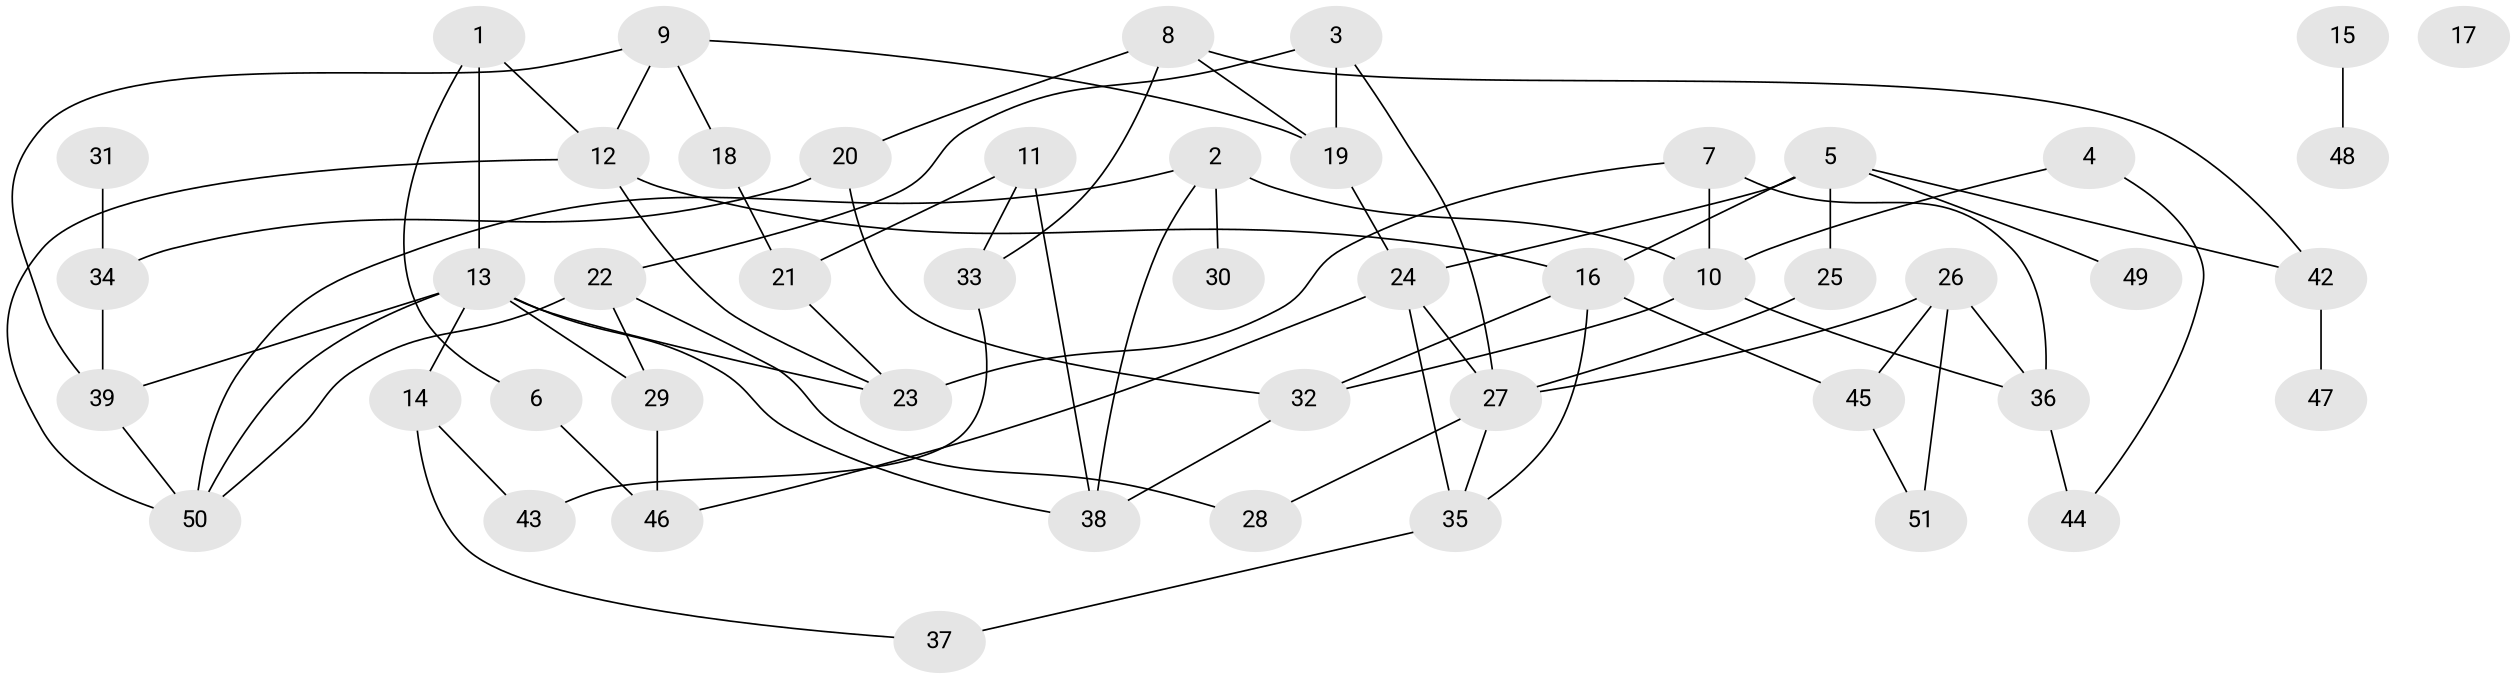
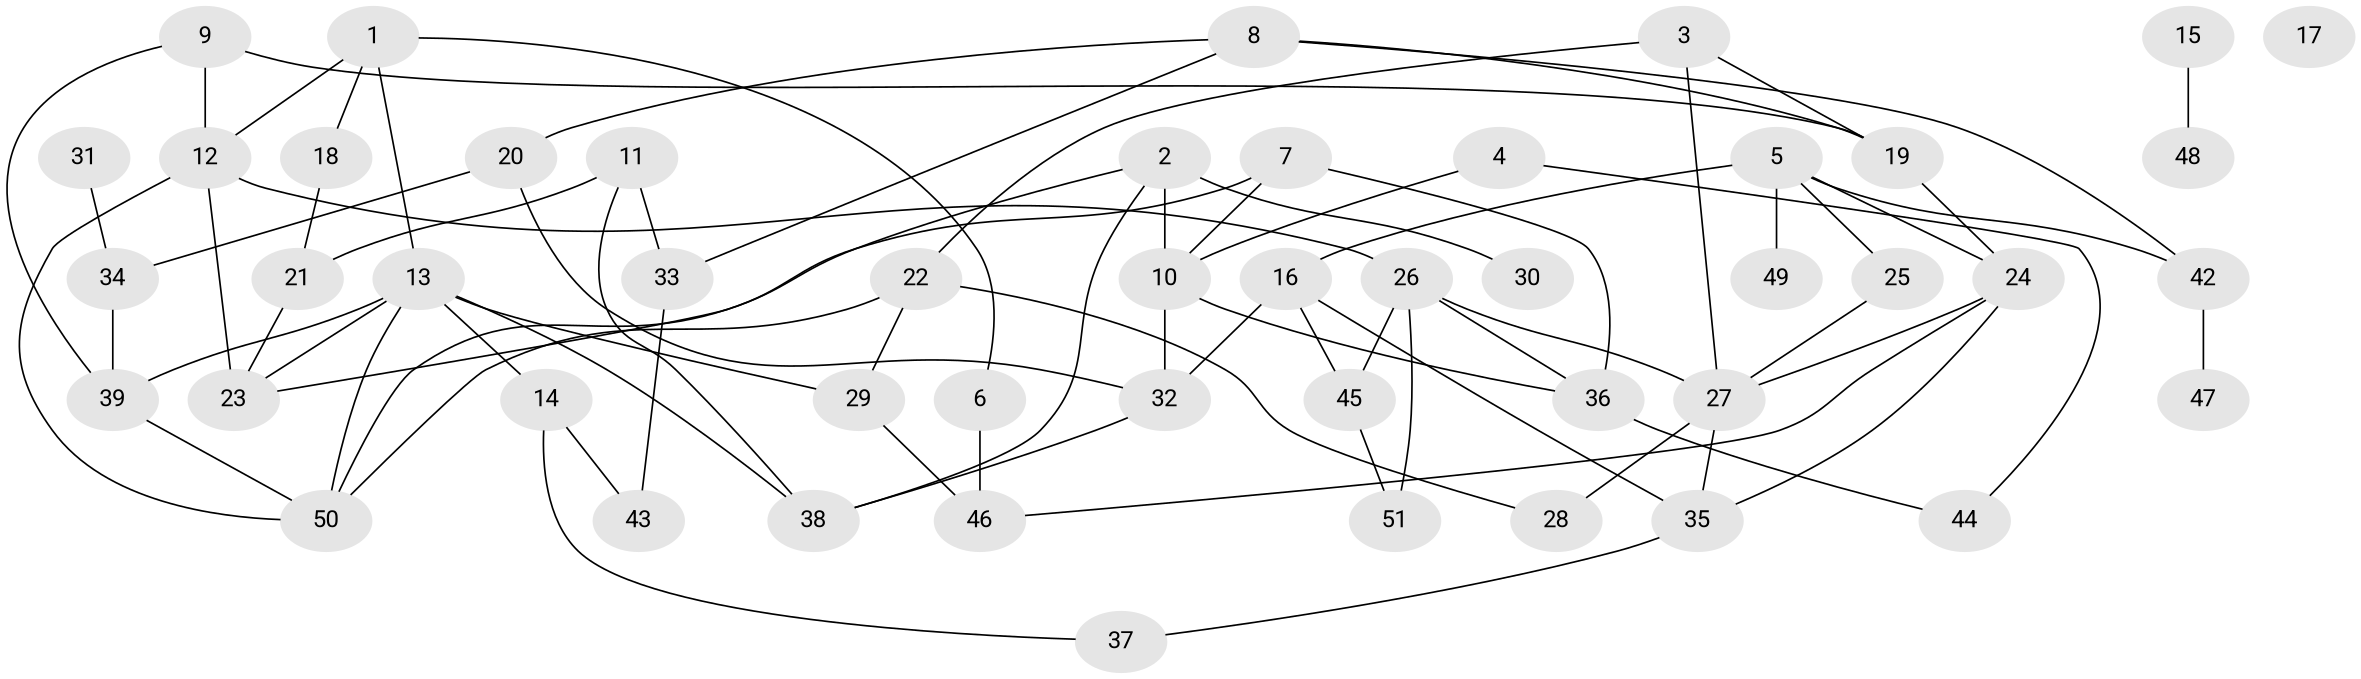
edge "9" -- "18": now "1" -- "18"
edge "12" -- "16": now "12" -- "26"
